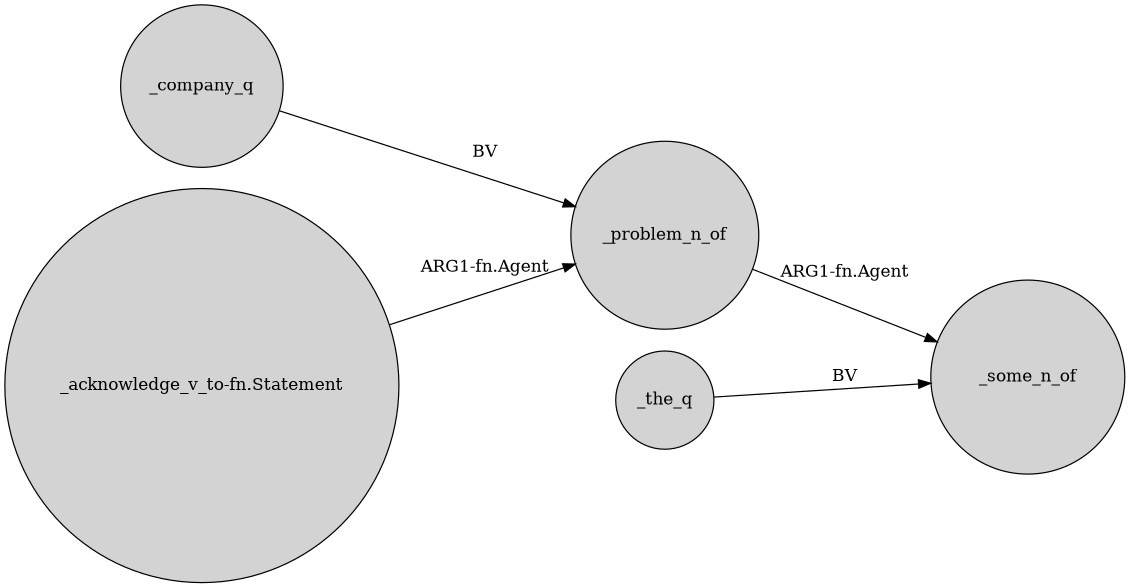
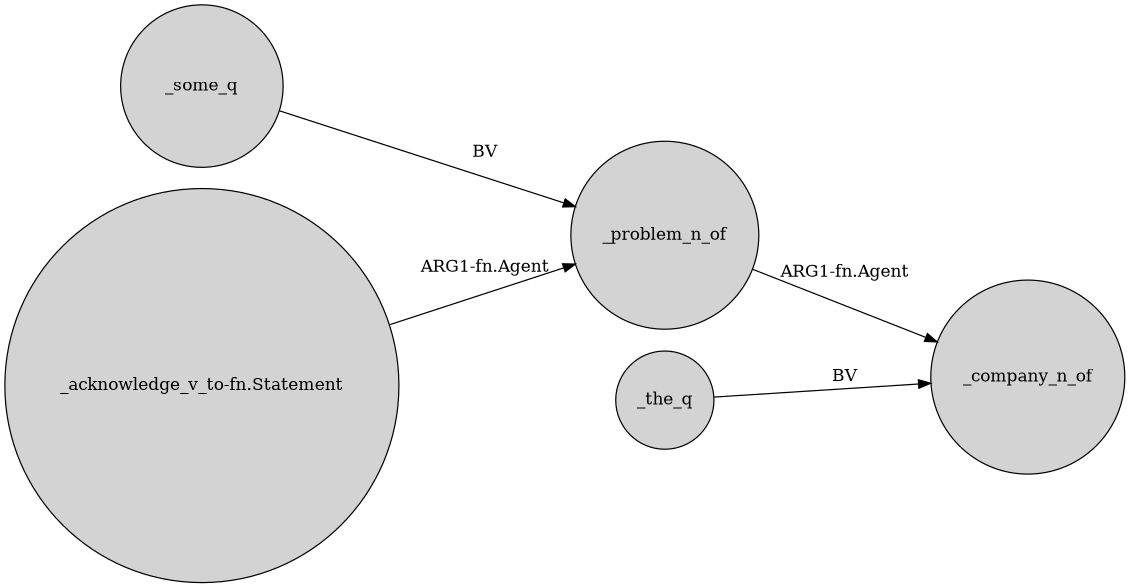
node "_company_q": label "_company_q" -> "_some_q"
node "_some_n_of": label "_some_n_of" -> "_company_n_of"
